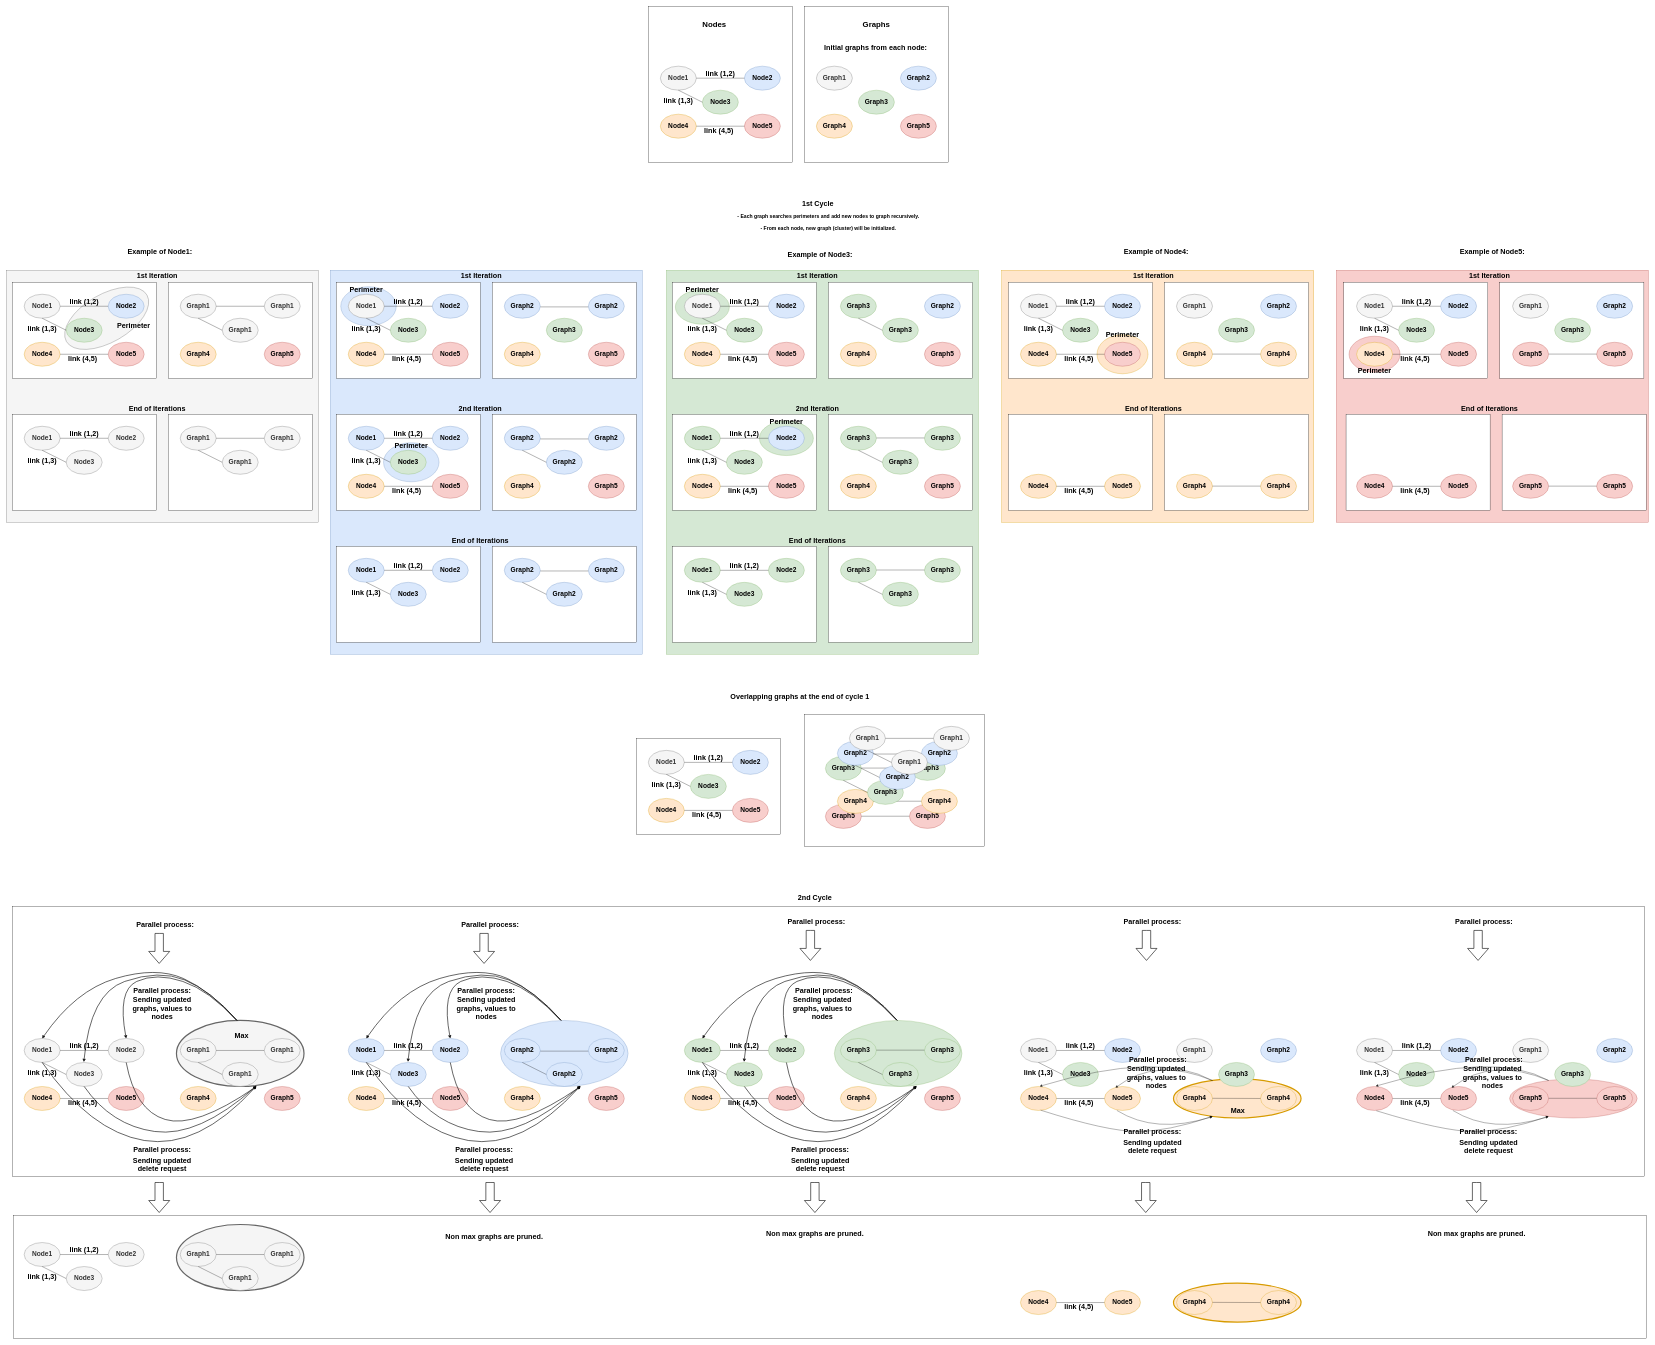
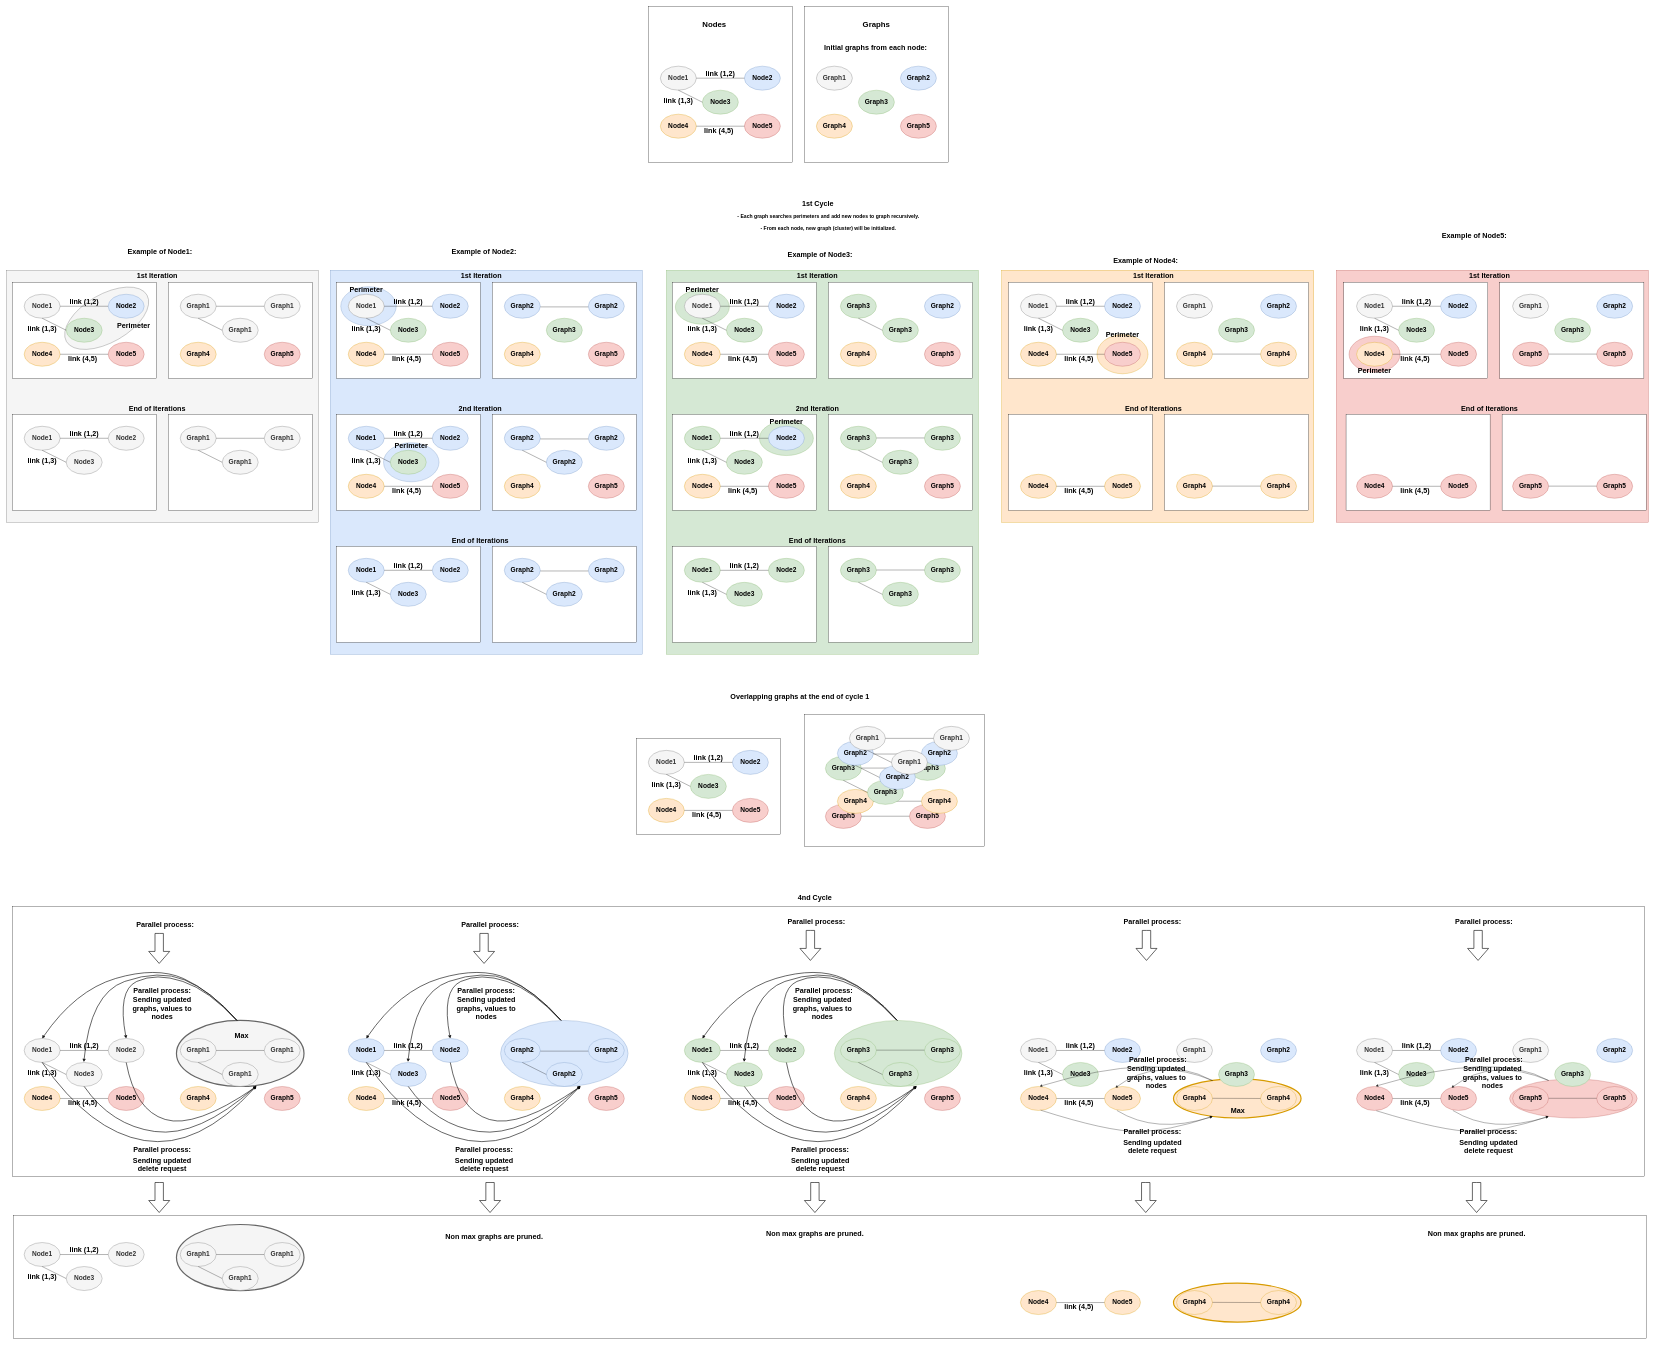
node "Example of Node2:": added
node "Example of Node4:": moved (1156, 252) -> (1145, 261)
node "Example of Node5:": moved (1492, 252) -> (1474, 236)
node "2nd Cycle": label "2nd Cycle" -> "4nd Cycle"
